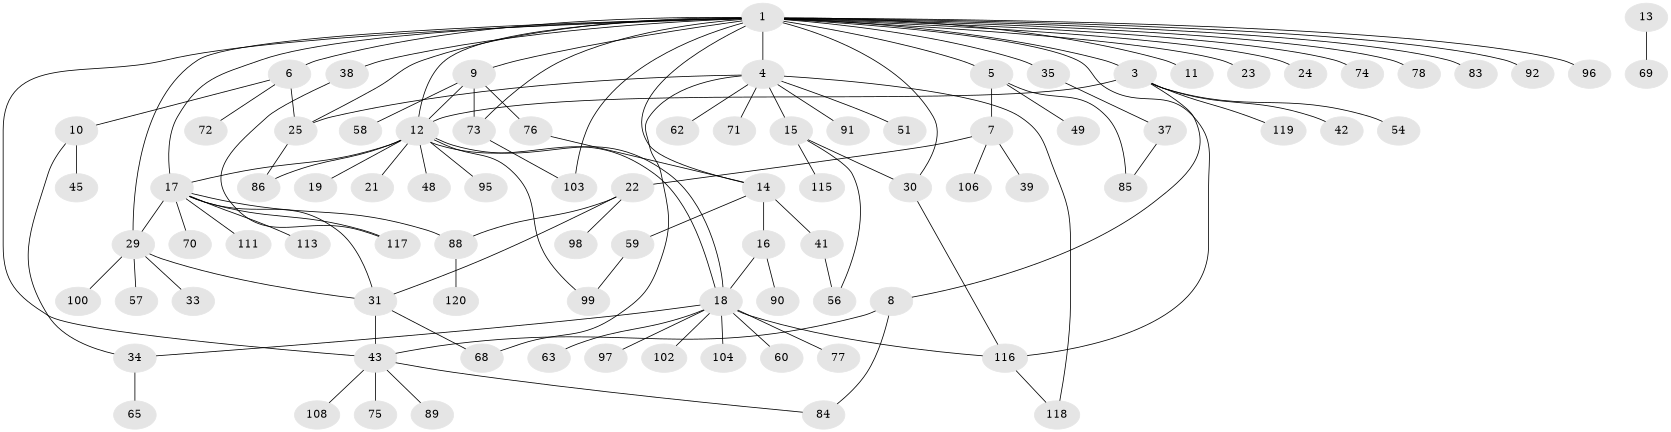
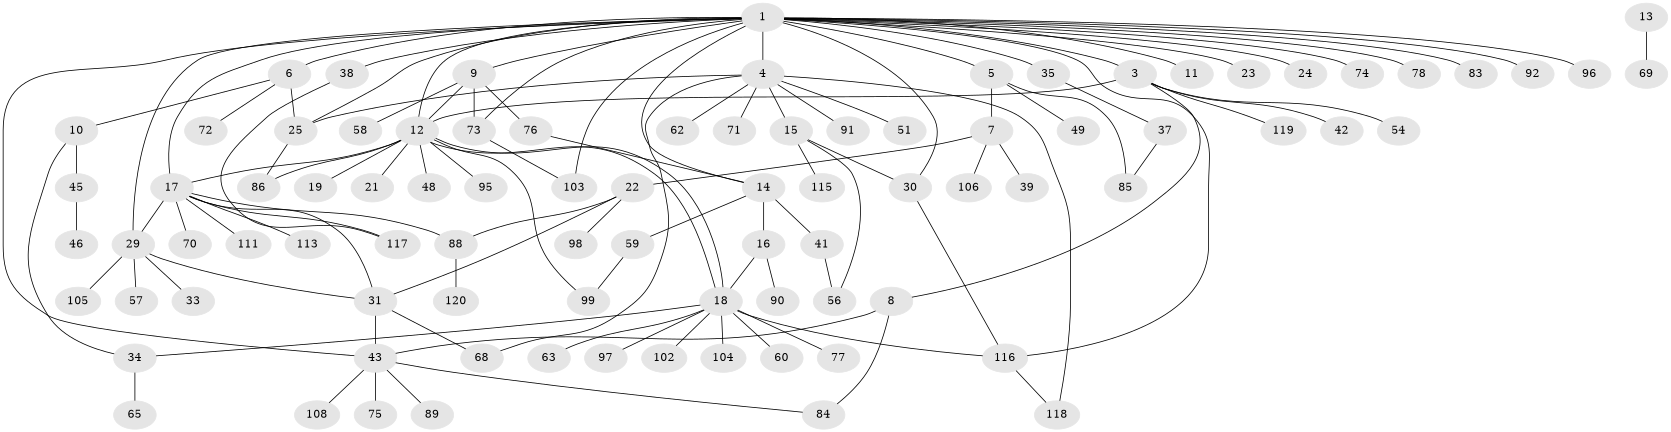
node "46": added
node "100": label "100" -> "105"
